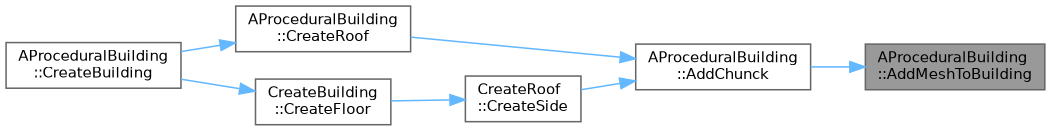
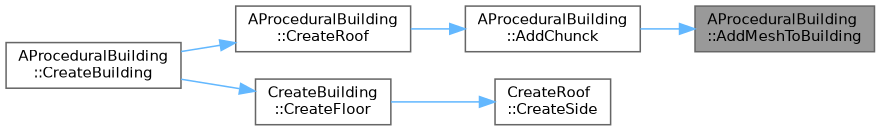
edge "CreateRoof ::CreateSide" -> "AProceduralBuilding ::AddChunck": removed
